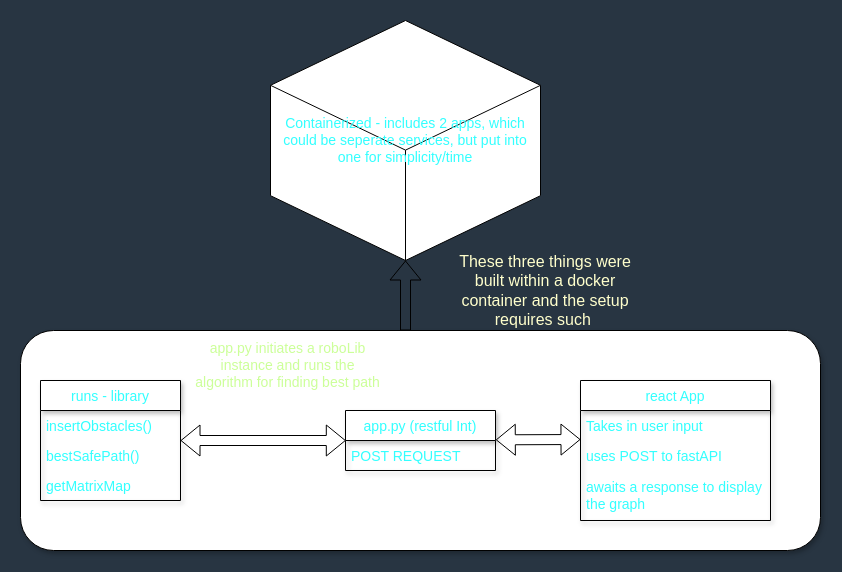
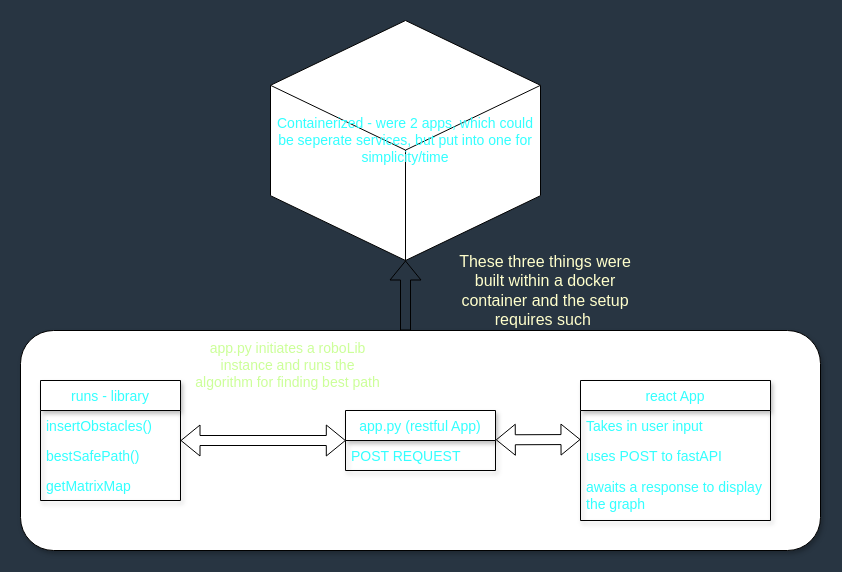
node "Containerized - includes 2 apps, which could be seperate services, but put into one for simplicity/time": label "Containerized - includes 2 apps, which could be seperate services, but put into one for simplicity/time" -> "Containerized - were 2 apps, which could be seperate services, but put into one for simplicity/time"
node "app.py (restful Int)": label "app.py (restful Int)" -> "app.py (restful App)"
